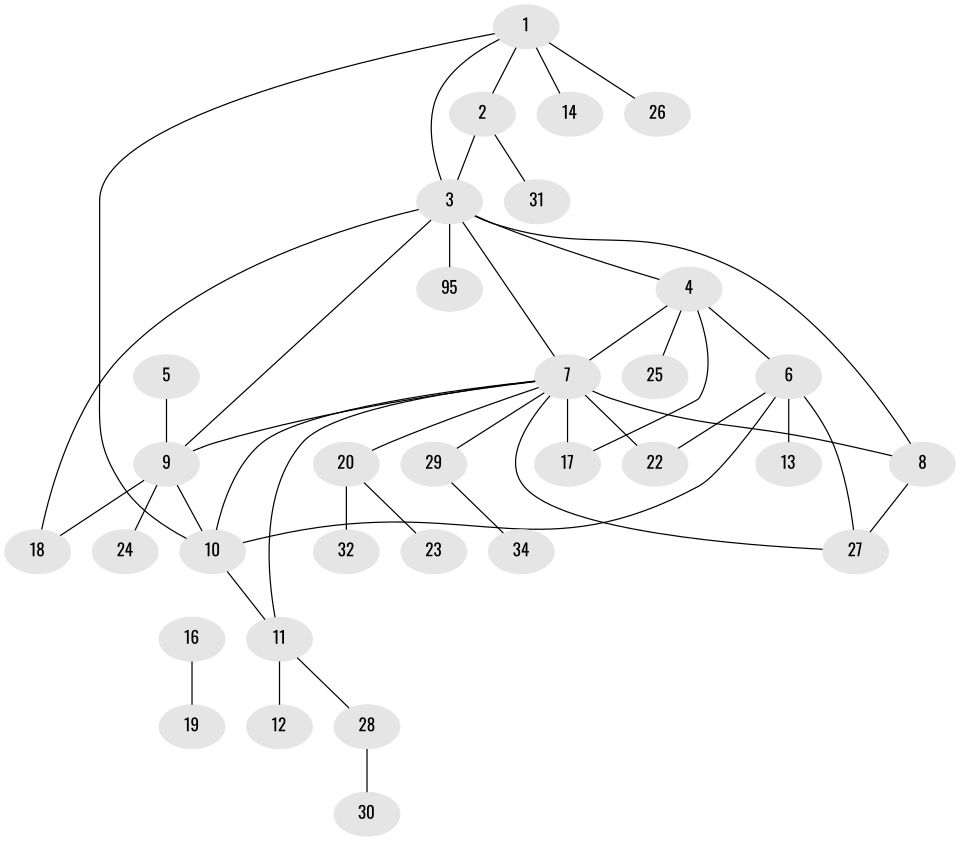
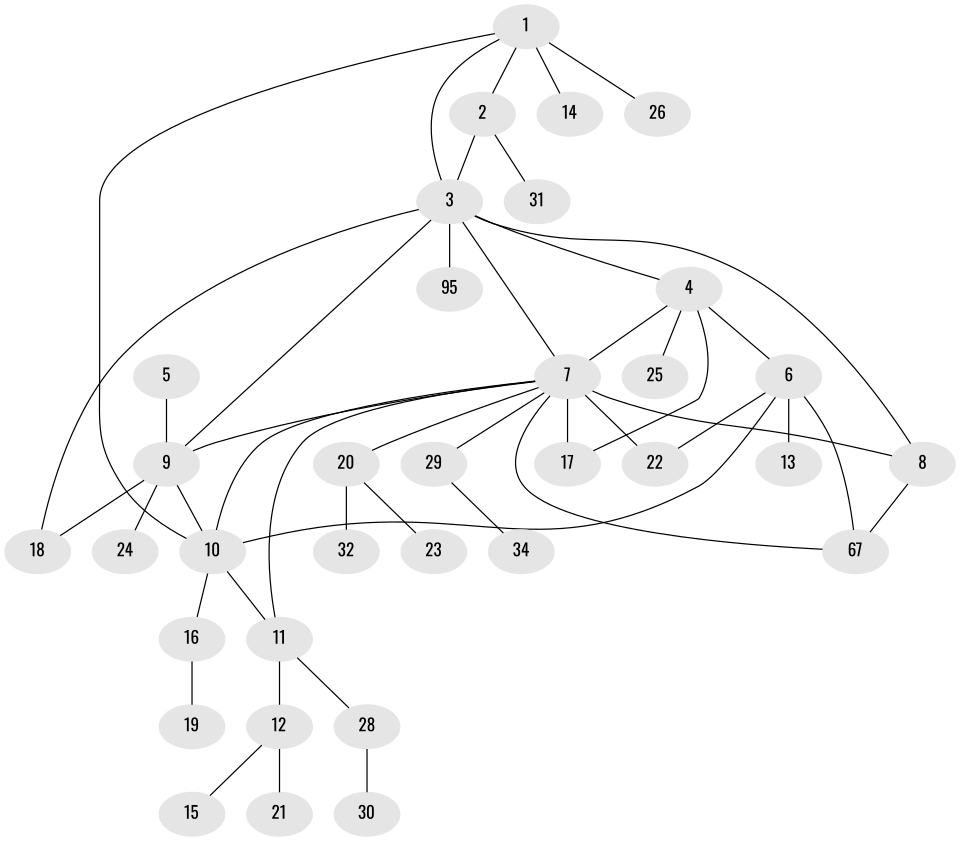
node "27": label "27" -> "67"
edge "10" -- "16": added
node "15": added
node "21": added
